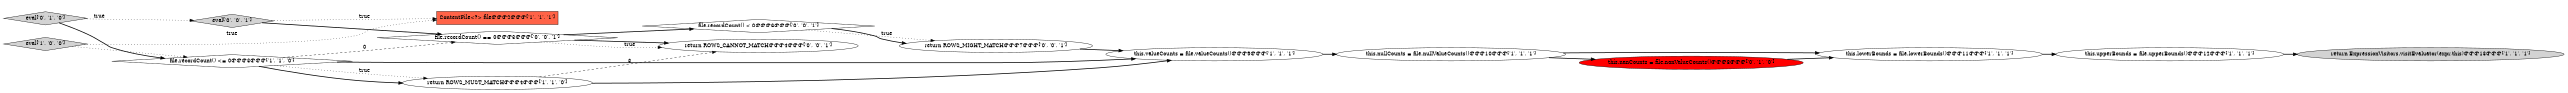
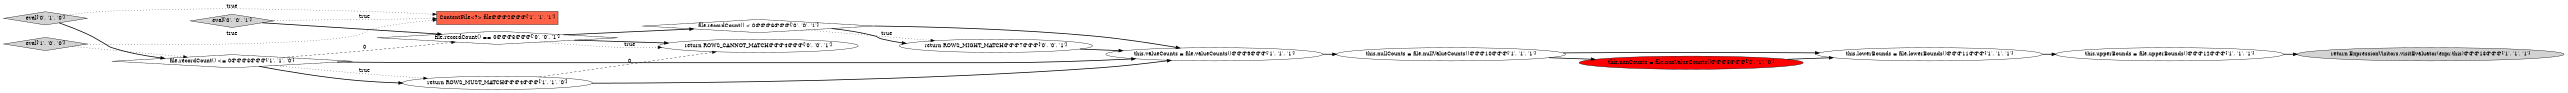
edge "eval['0', '1', '0']" -> "eval['0', '0', '1']": now "eval['0', '1', '0']" -> "ContentFile<?> file@@@2@@@['1', '1', '1']"
edge "file.recordCount() < 0@@@6@@@['0', '0', '1']" -> "this.valueCounts = file.valueCounts()@@@9@@@['1', '1', '1']": added
edge "return ROWS_MUST_MATCH@@@4@@@['1', '1', '0']" -> "return ROWS_CANNOT_MATCH@@@4@@@['0', '0', '1']": label "3" -> "0"
